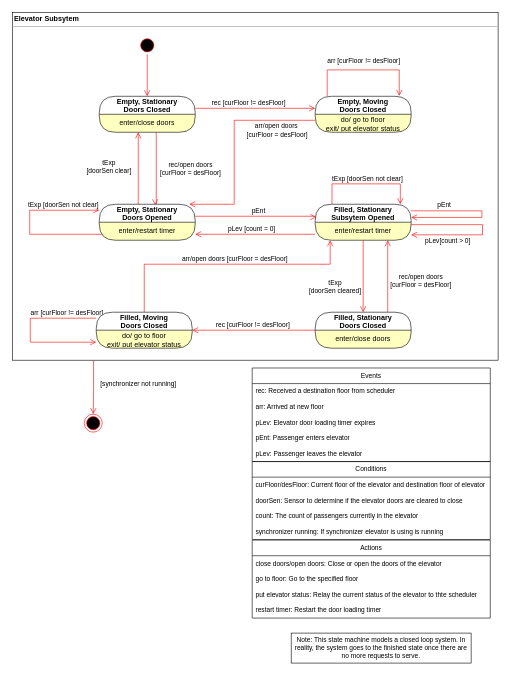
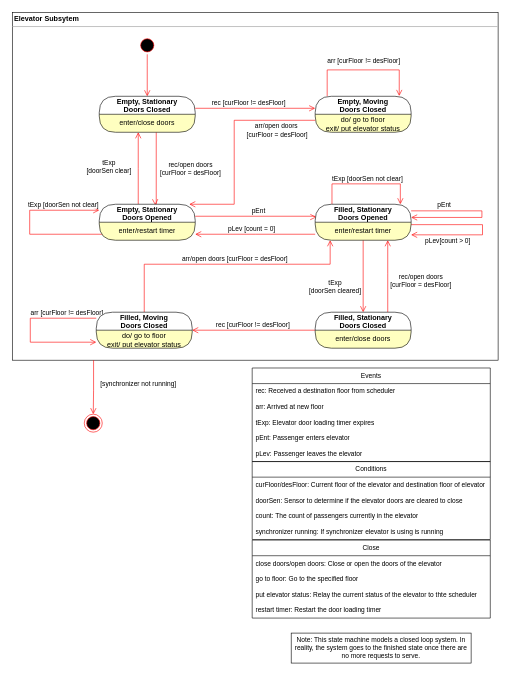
node "Filled, Stationary Subsytem Opened": label "Filled, Stationary Subsytem Opened" -> "Filled, Stationary Doors Opened"
node "pLev: Elevator door loading timer expires": label "pLev: Elevator door loading timer expires" -> "tExp: Elevator door loading timer expires"
node "Actions": label "Actions" -> "Close"
